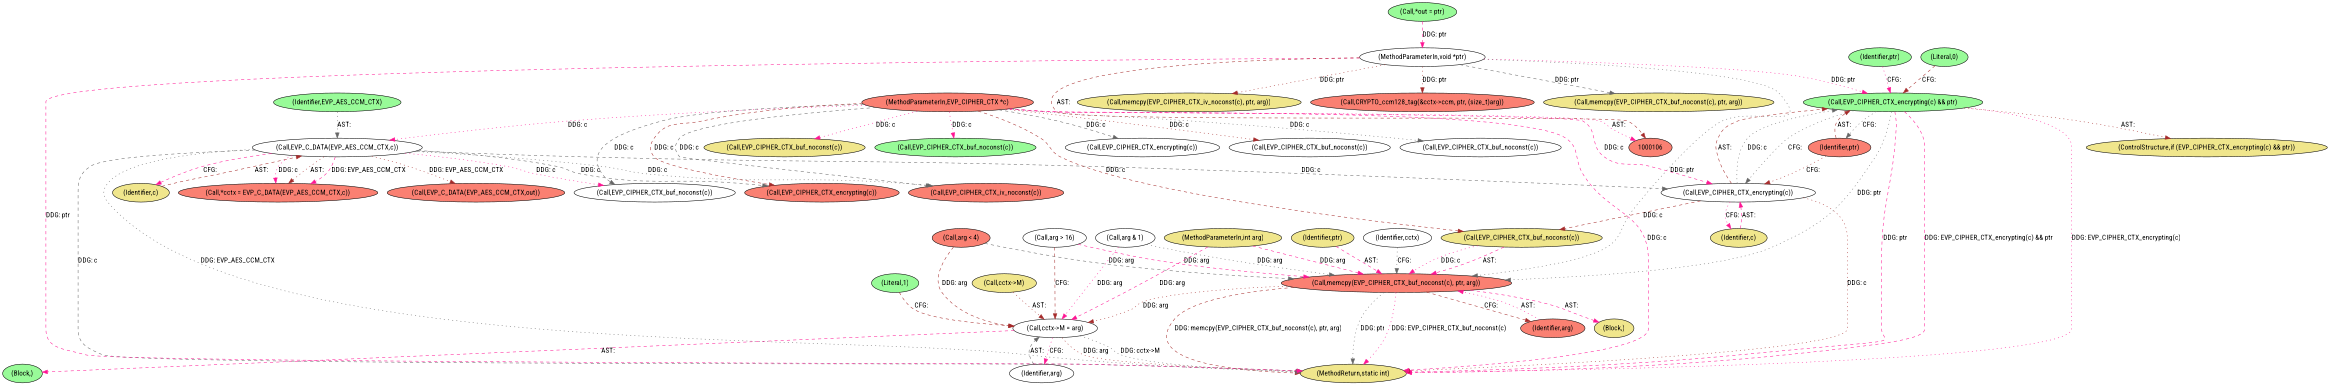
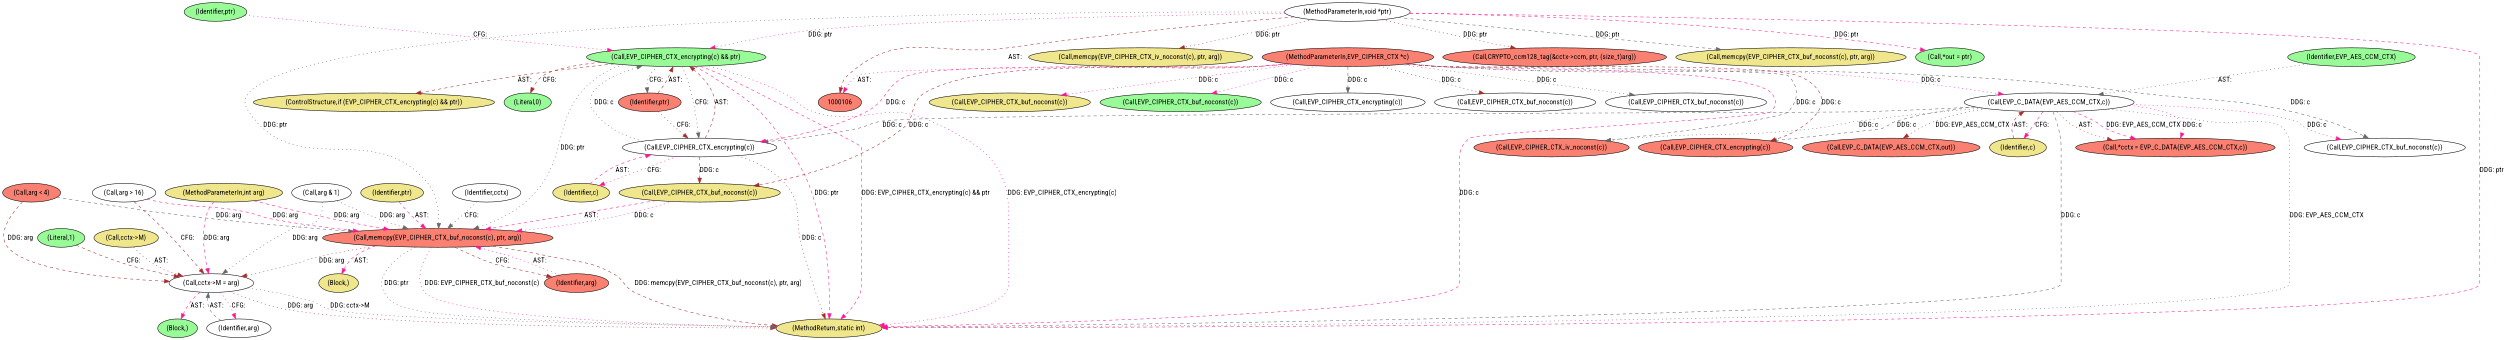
edge "(Call,*out = ptr)" -> "(MethodParameterIn,void *ptr)": reversed
edge "(Literal,0)" -> "(Call,EVP_CIPHER_CTX_encrypting(c) && ptr)": reversed
edge "(Call,EVP_CIPHER_CTX_encrypting(c) && ptr)" -> "(ControlStructure,if (EVP_CIPHER_CTX_encrypting(c) && ptr))": style dotted -> dashed
edge "(Call,arg & 1)" -> "(Call,cctx->M = arg)": color deeppink -> gray40
